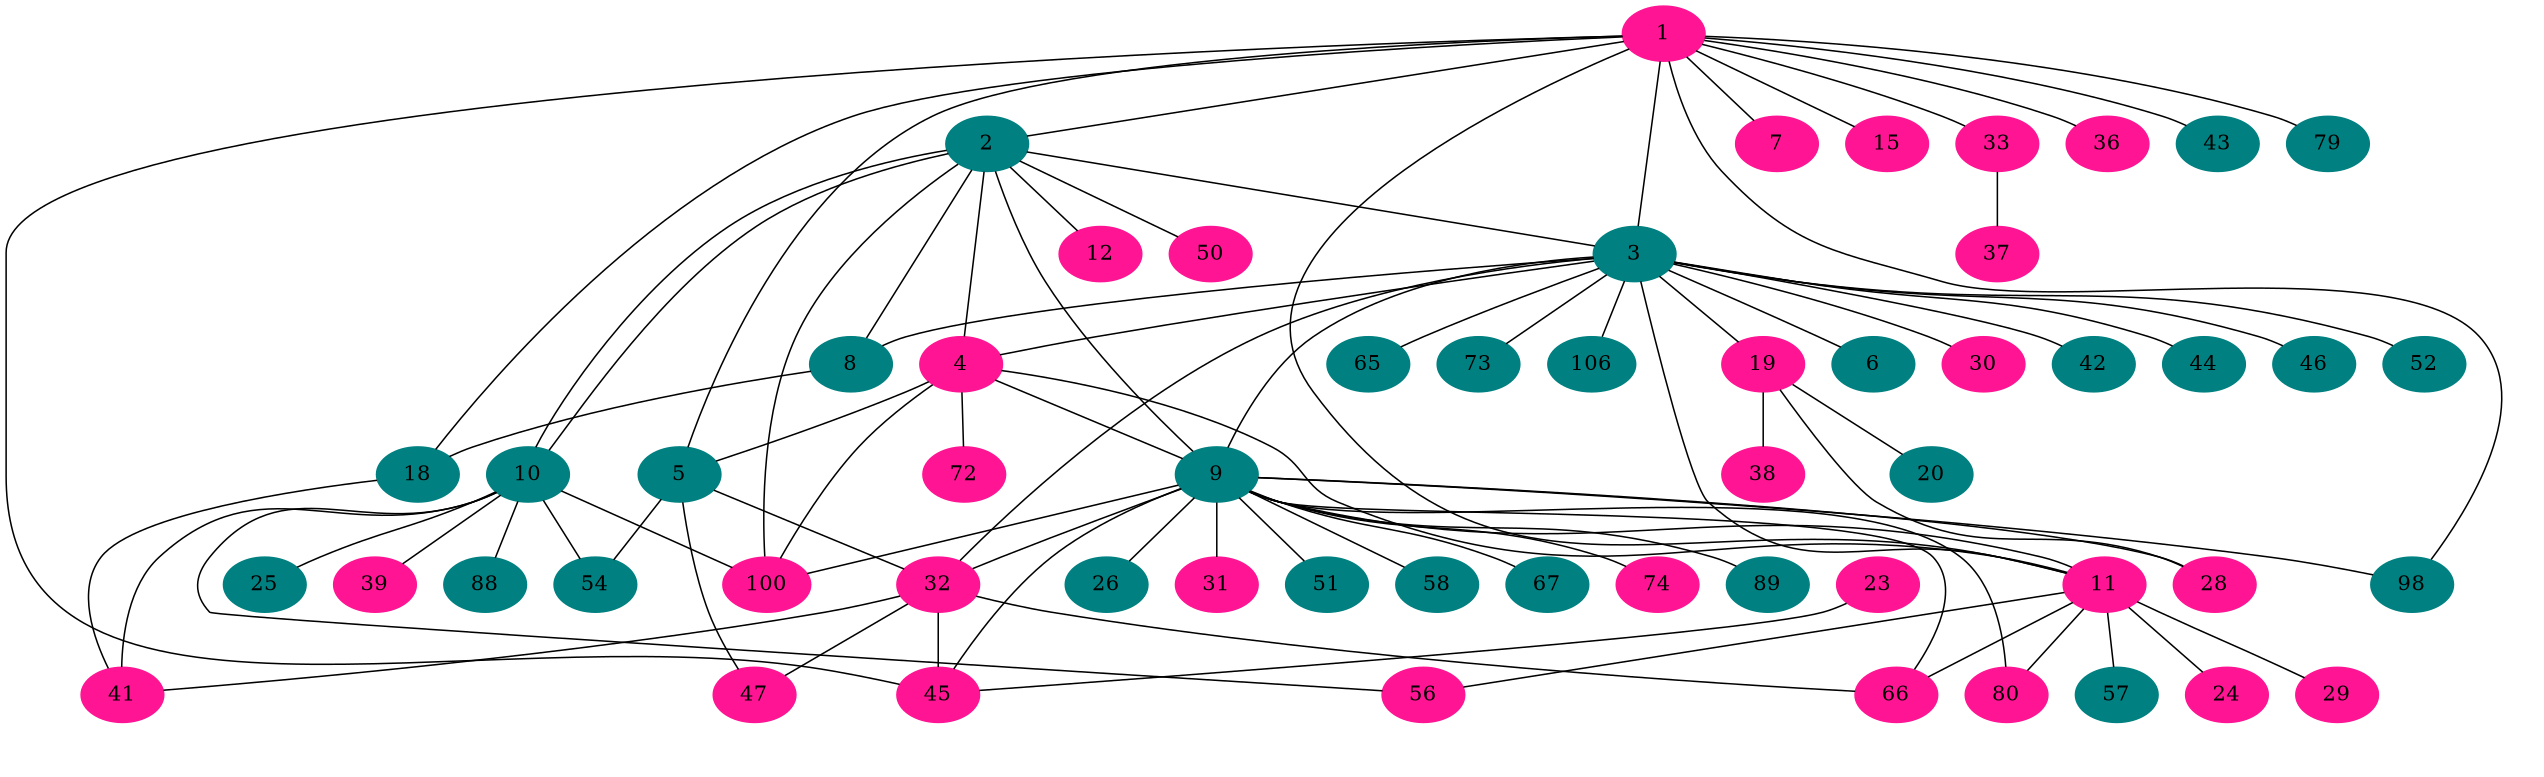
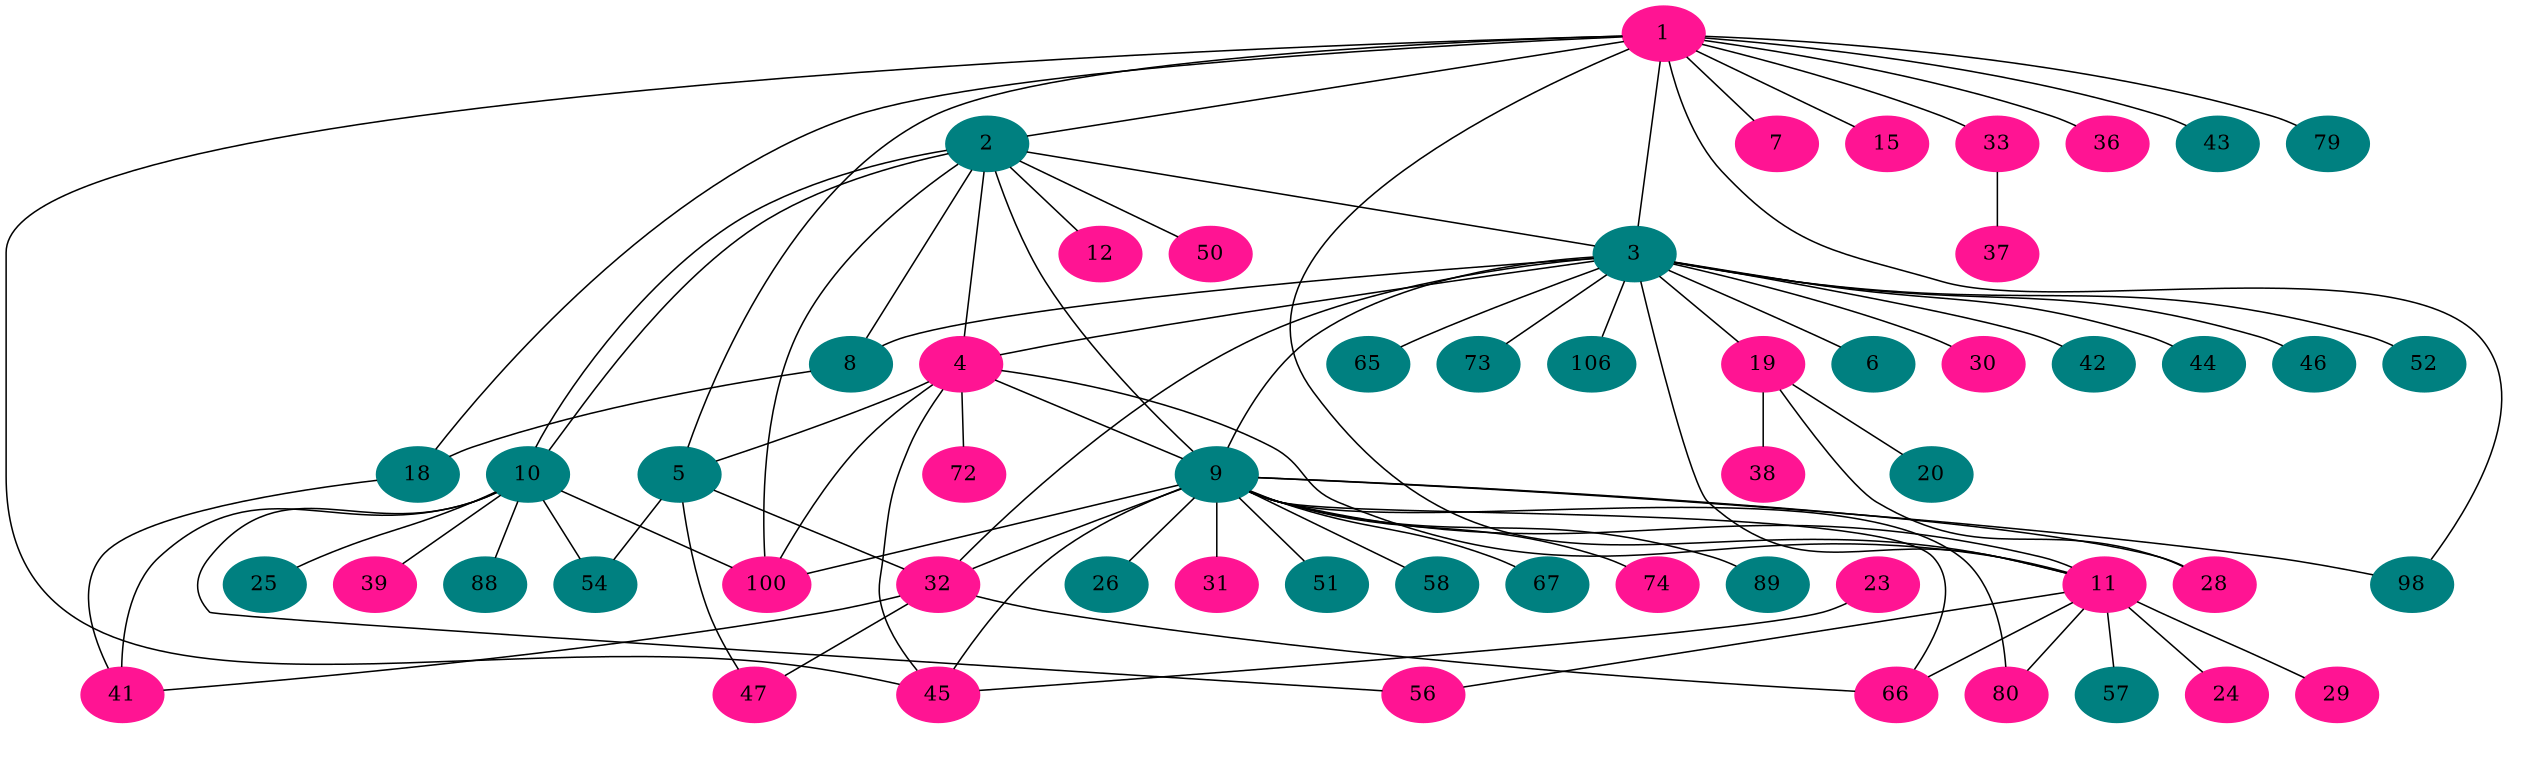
edge "32" -- "45": now "4" -- "45"
